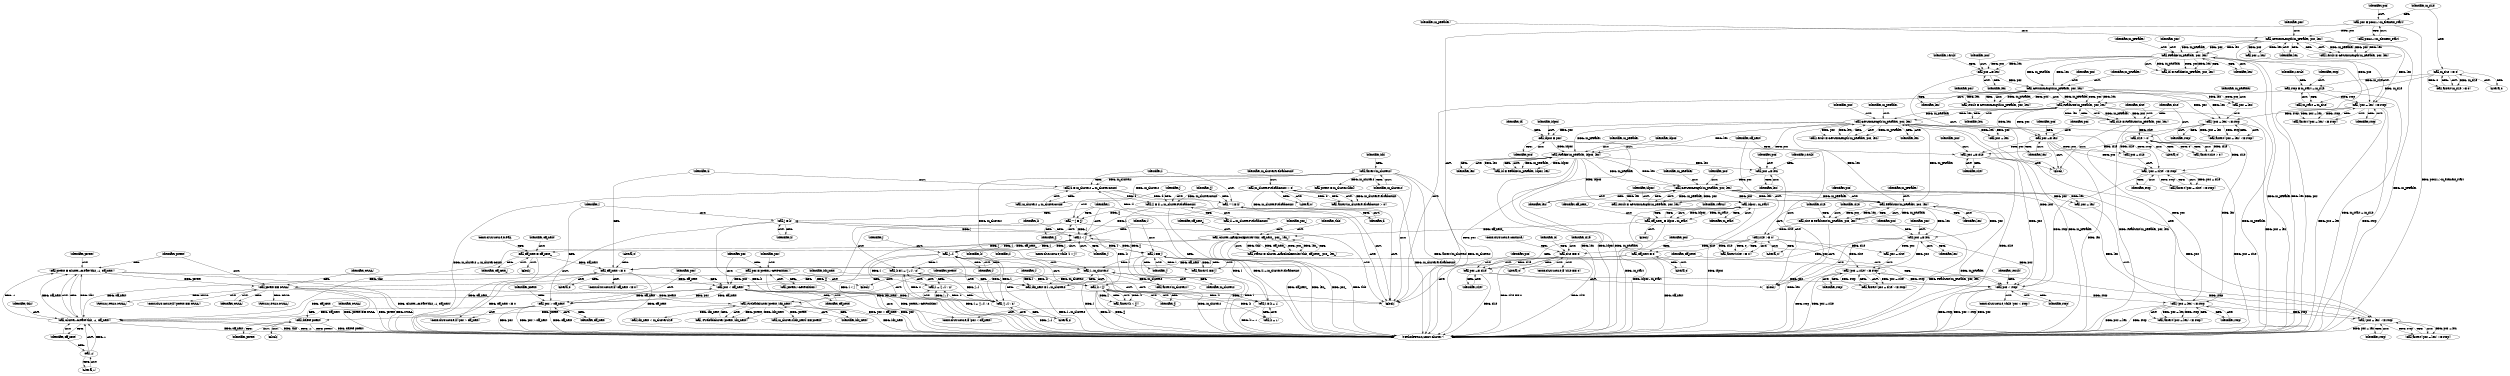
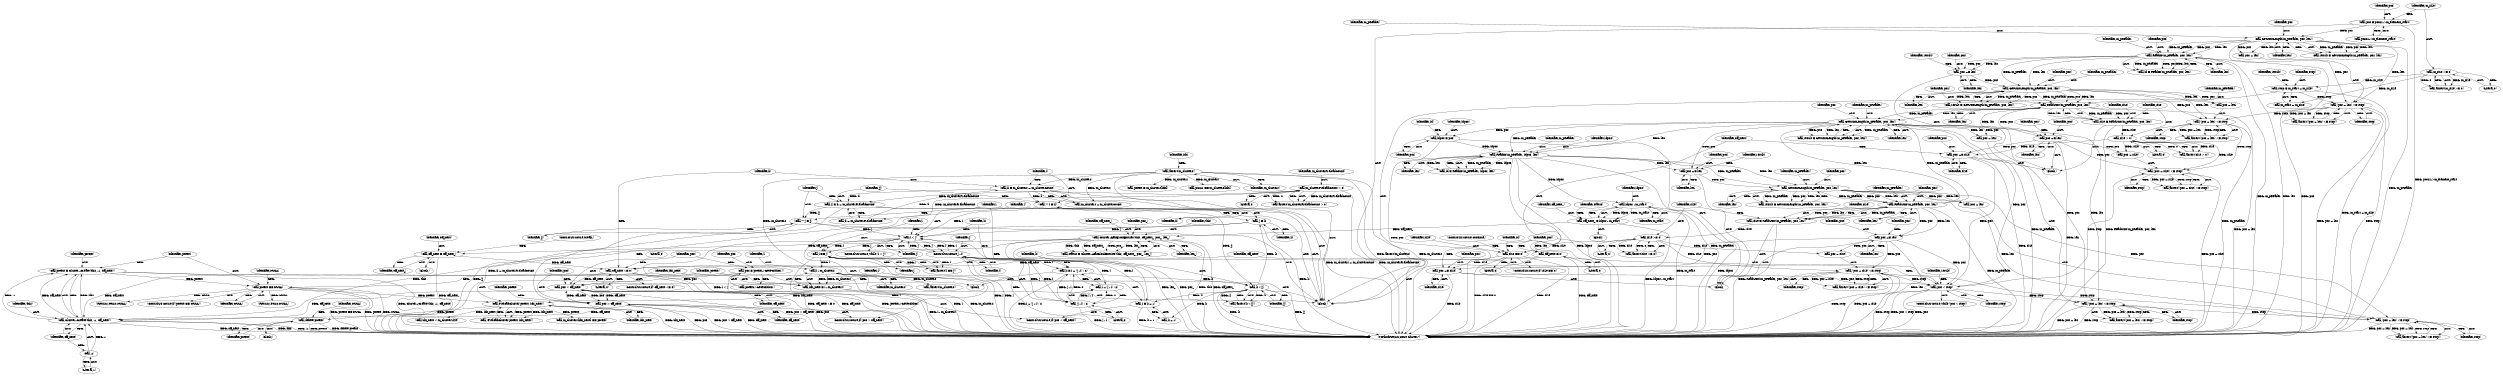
node "(Call,pCurr == m_clusters[idx])": added
edge "(Call,m_clusterPreloadCount > 0)" -> "(Call,jj = ii + m_clusterPreloadCount)": label "DDG: m_clusterCount" -> "DDG: m_clusterPreloadCount"
node "(Call,j - i)": label "(Call,j - i)" -> "(ControlStructure,j - i)"
node "(Identifier,len_)": added
